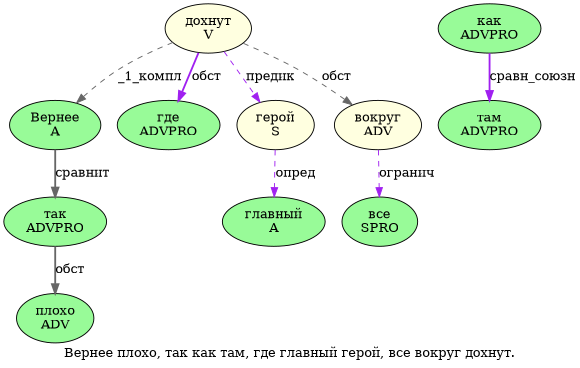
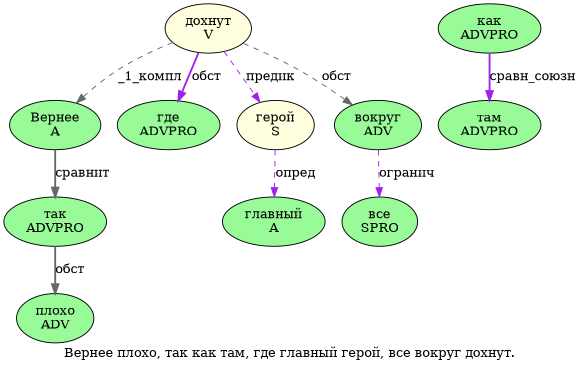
node "вокруг ADV": fillcolor lightyellow -> palegreen
